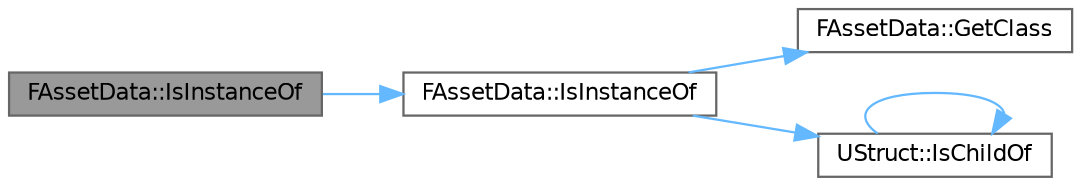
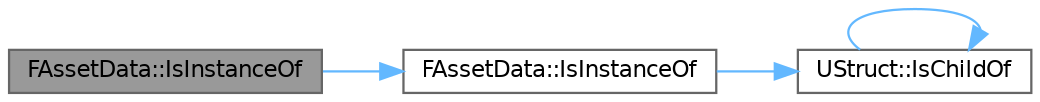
node "FAssetData::GetClass": removed
